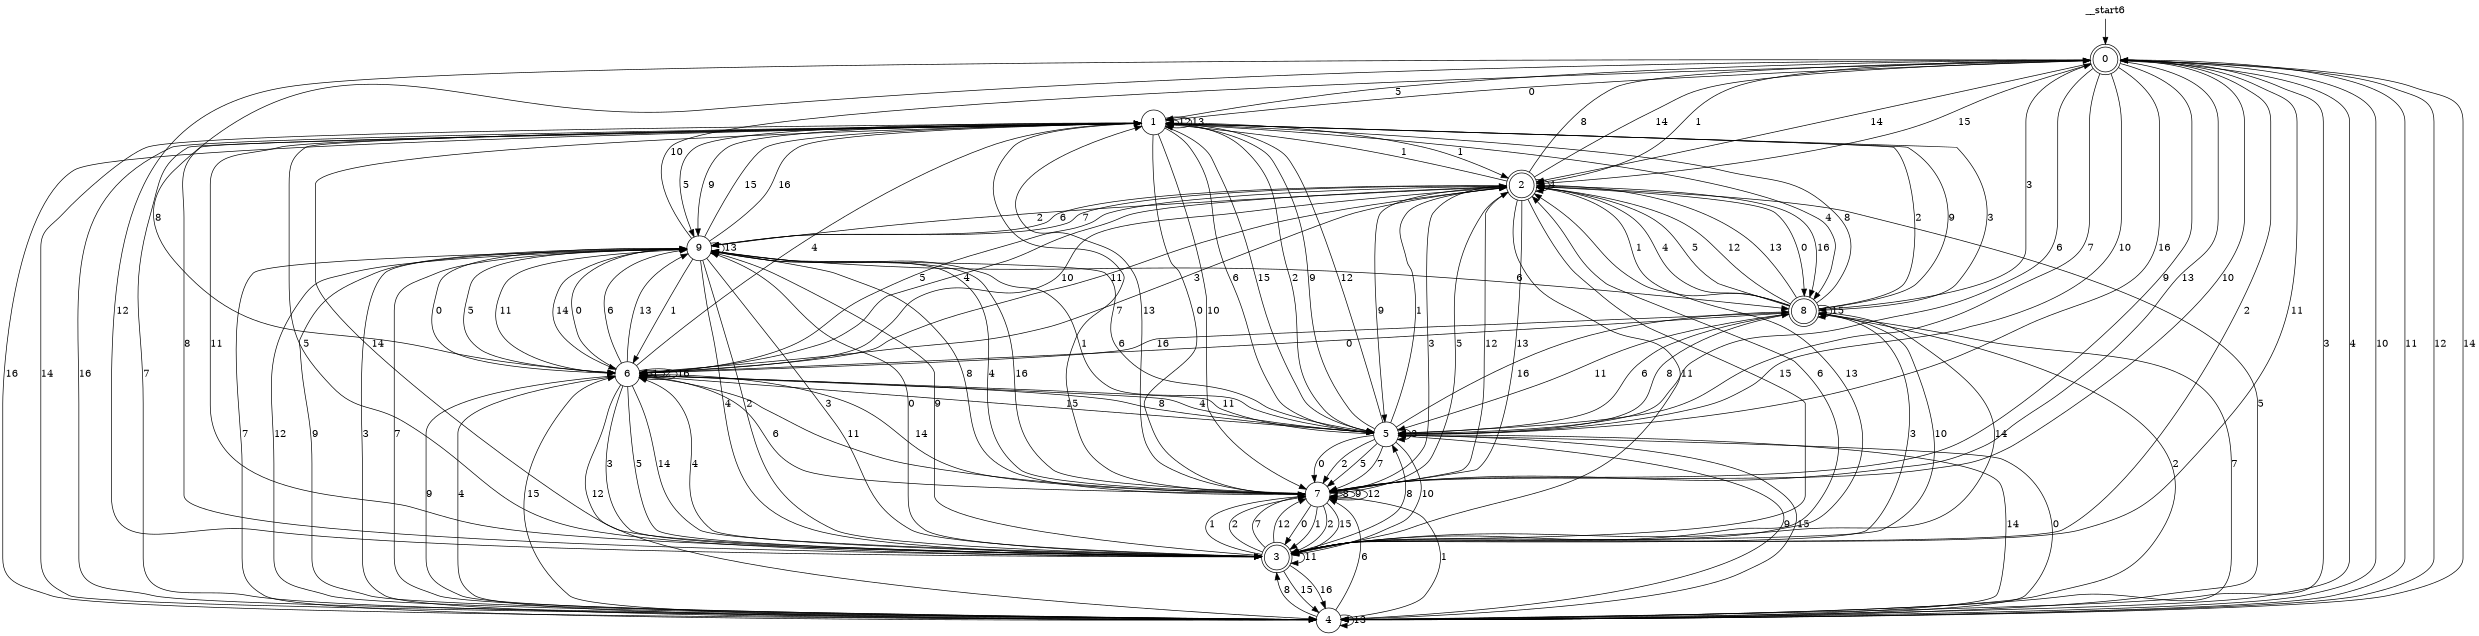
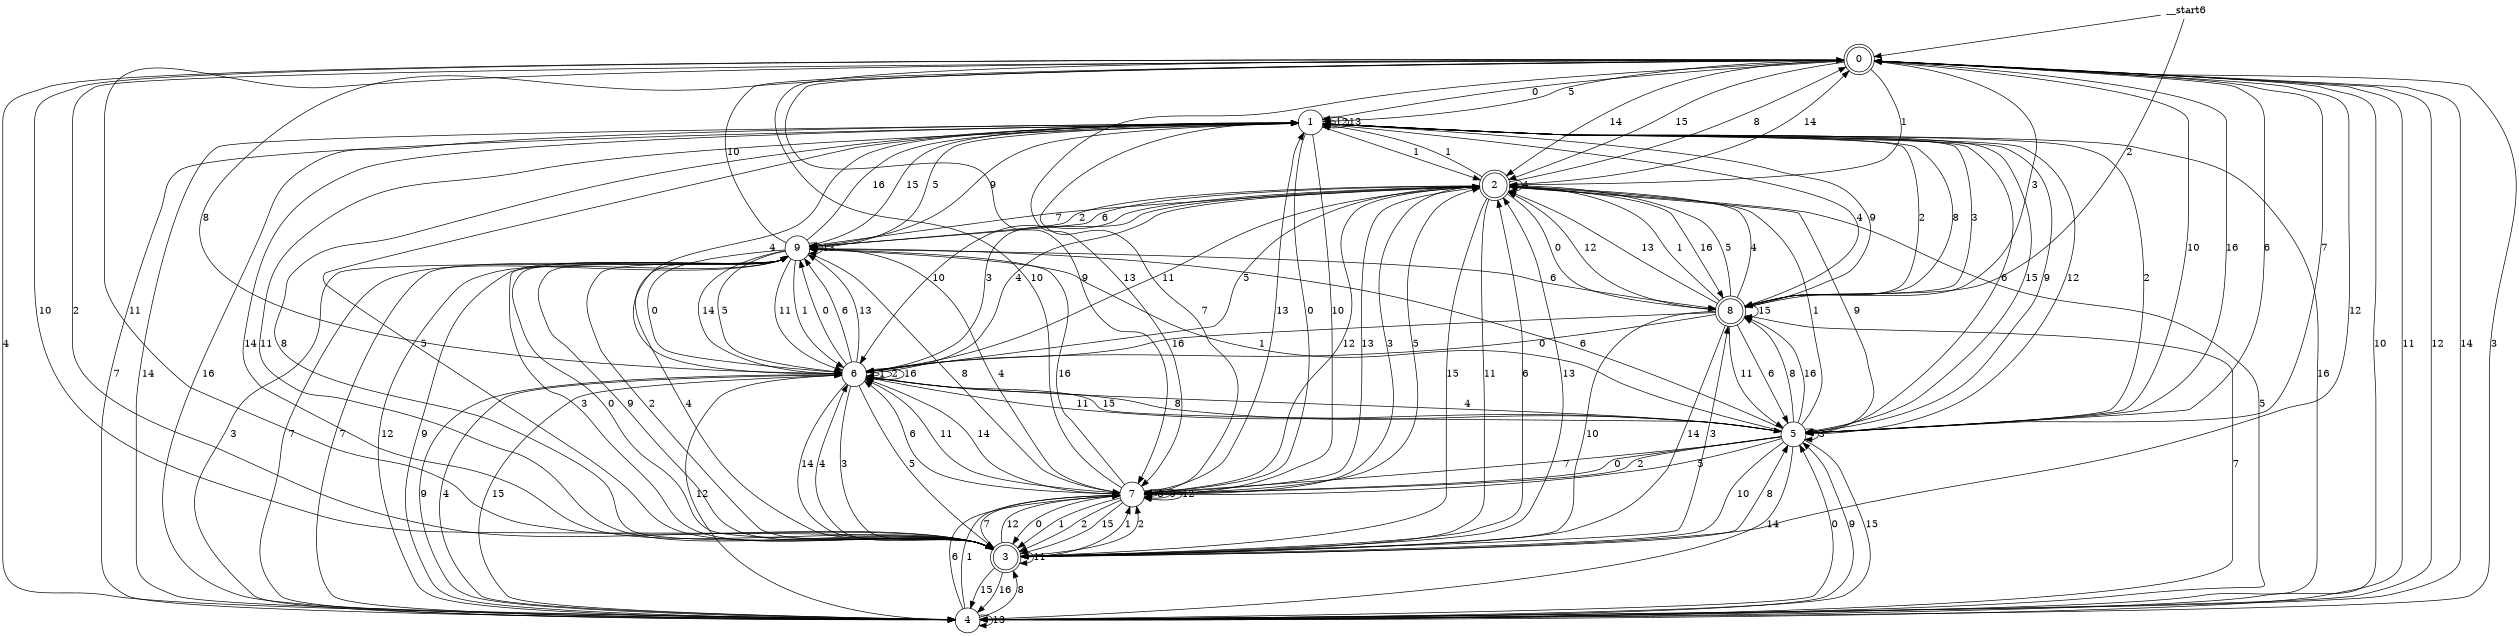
edge "3" -> "0": added, label "10"
edge "4" -> "8": now "__start6" -> "8"
